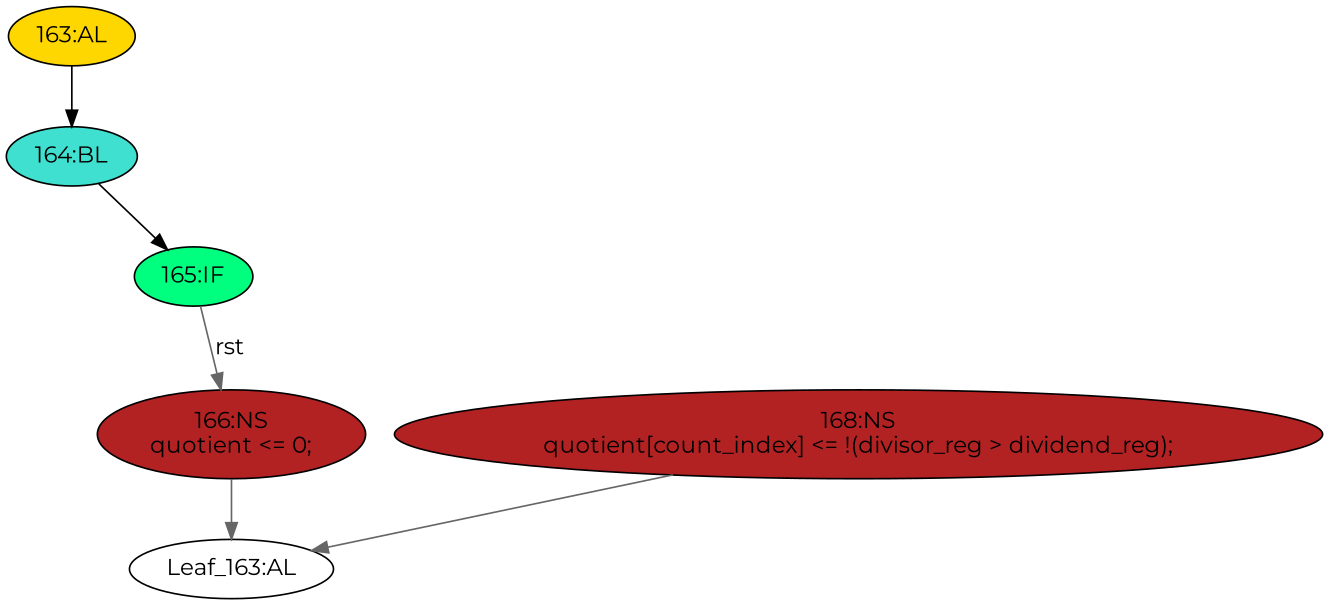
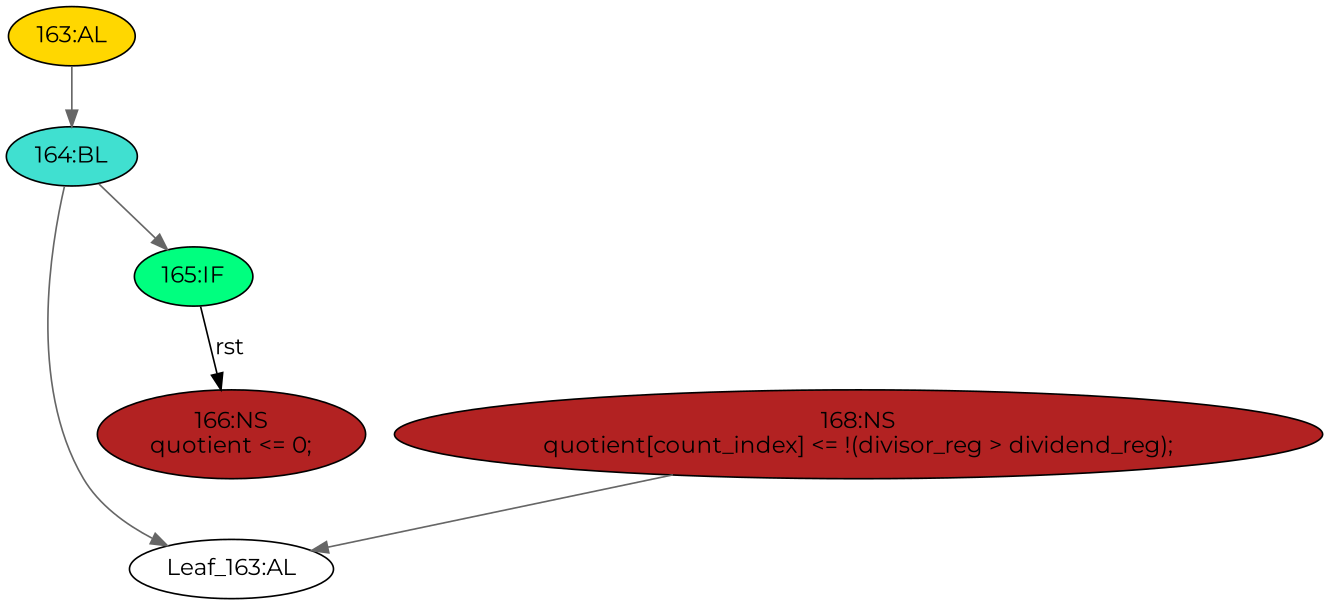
edge "163:AL" -> "164:BL": color black -> gray40
edge "164:BL" -> "165:IF": color black -> gray40
edge "165:IF" -> "166:NS quotient <= 0;": color gray40 -> black
edge "166:NS quotient <= 0;" -> "Leaf_163:AL": now "164:BL" -> "Leaf_163:AL"
